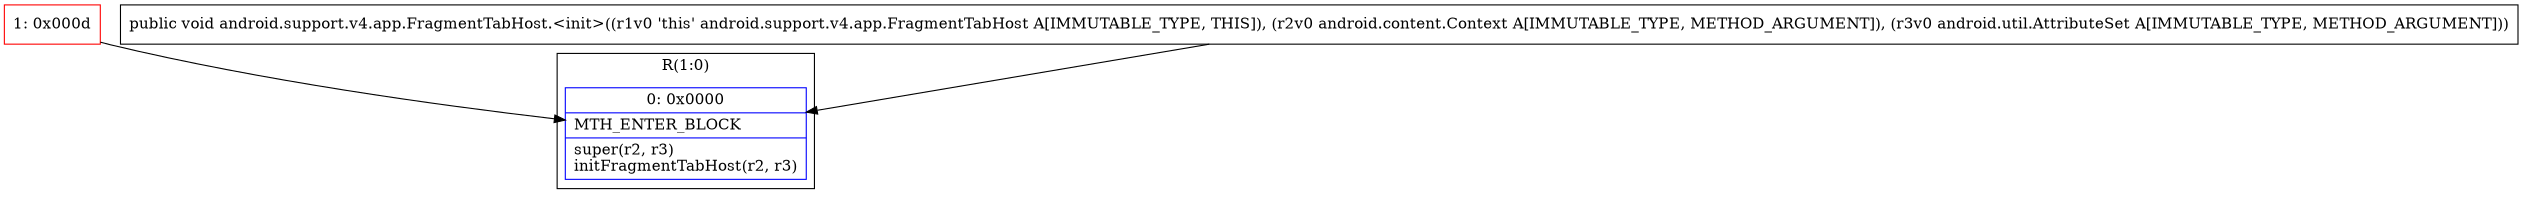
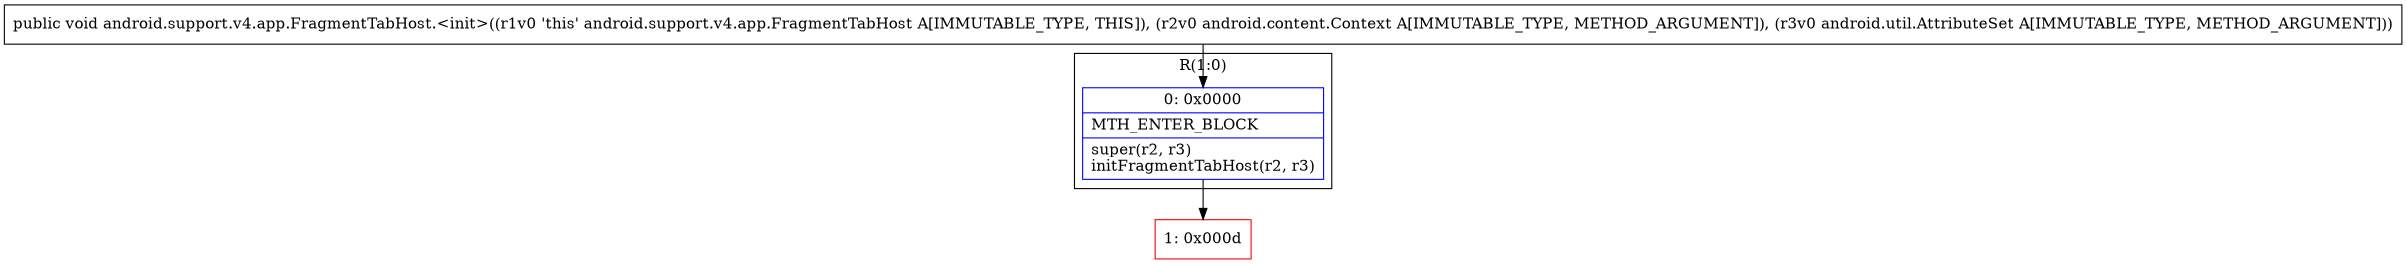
edge "1: 0x000d" -> "0: 0x0000": reversed
